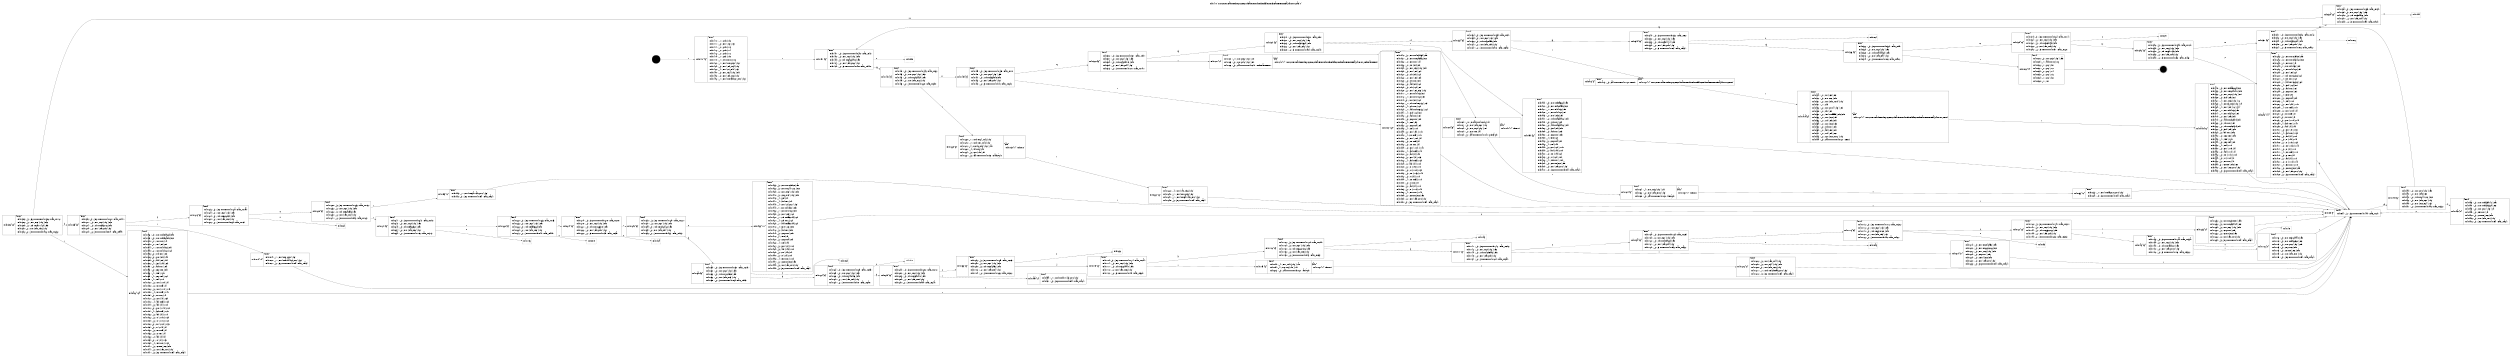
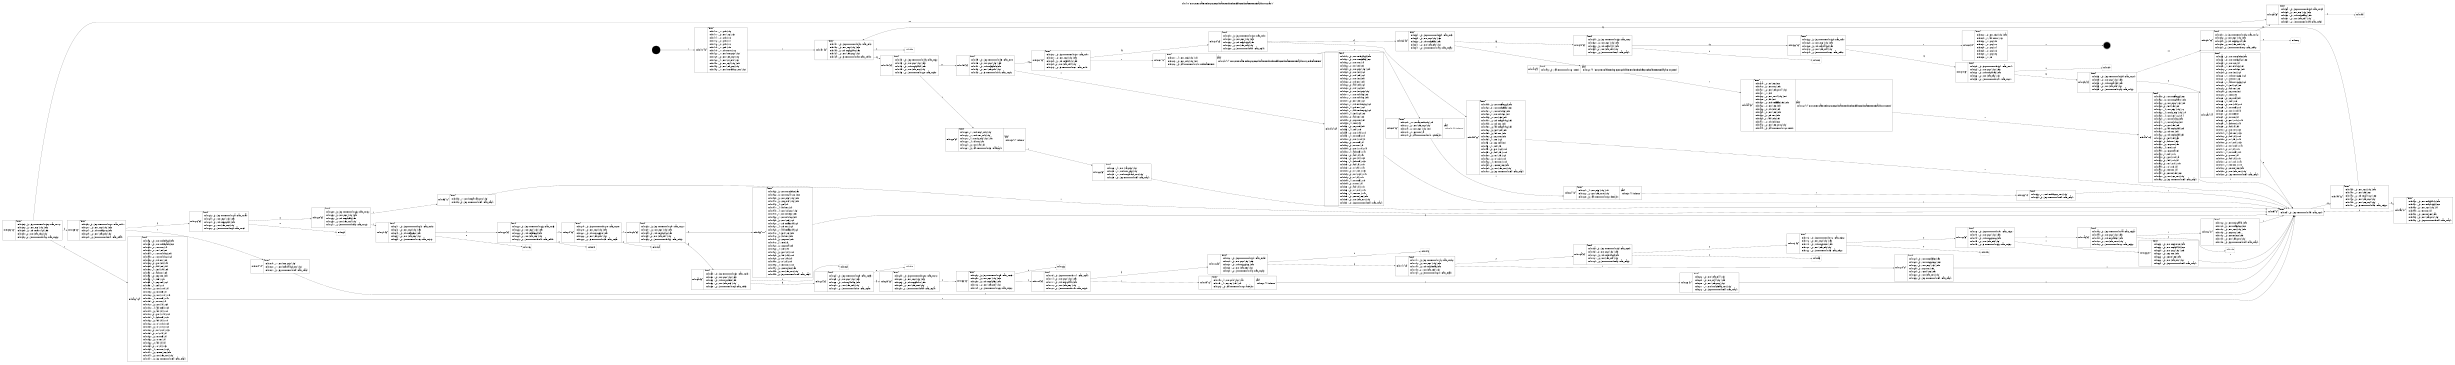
node "0x401aba [12]": removed
